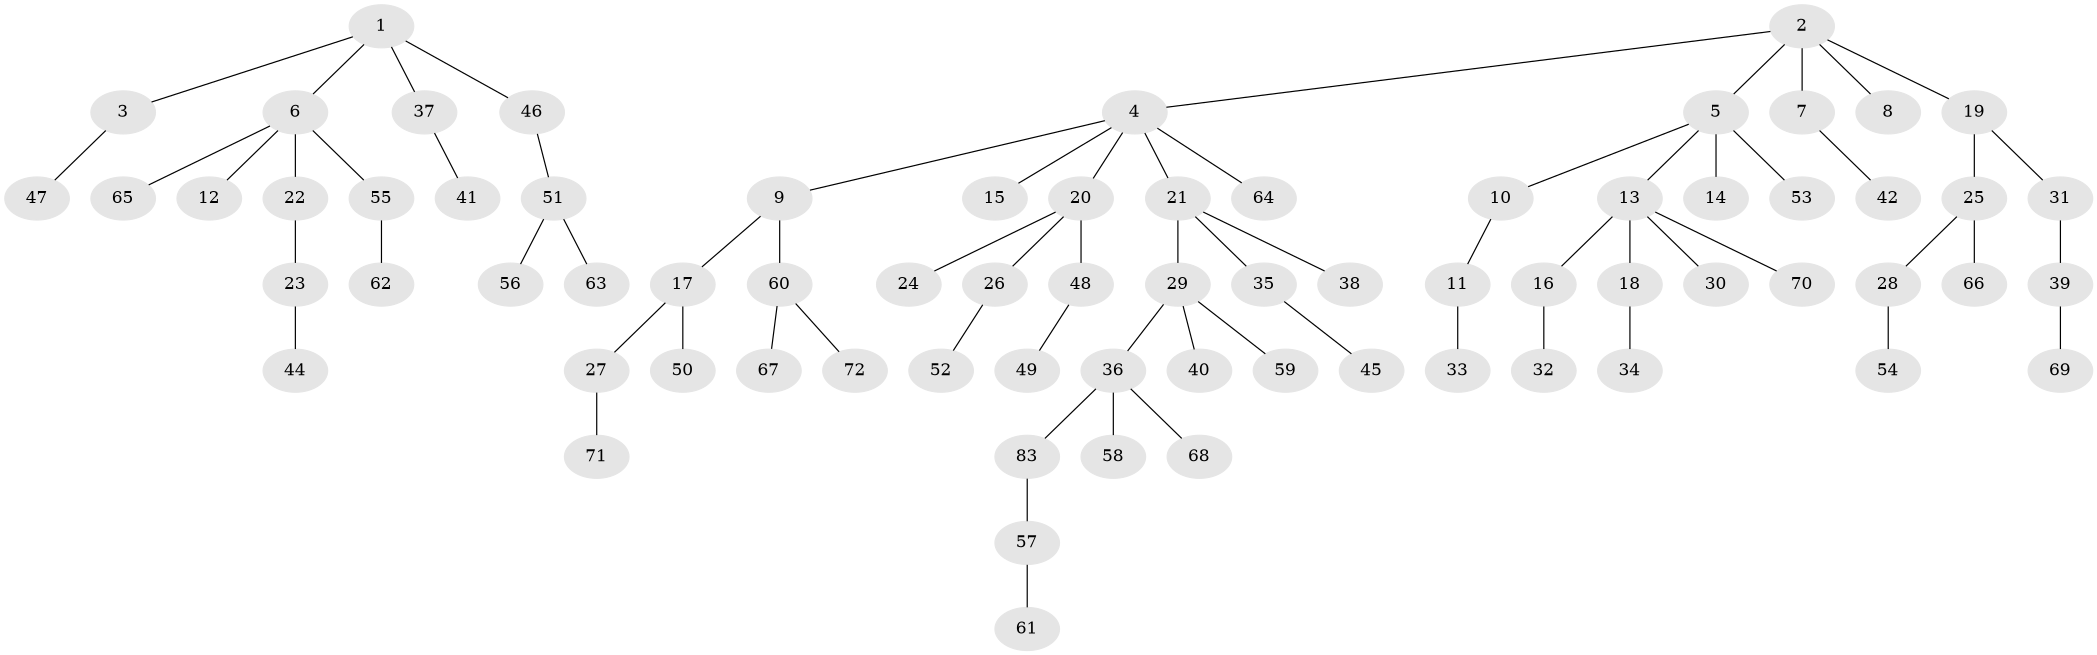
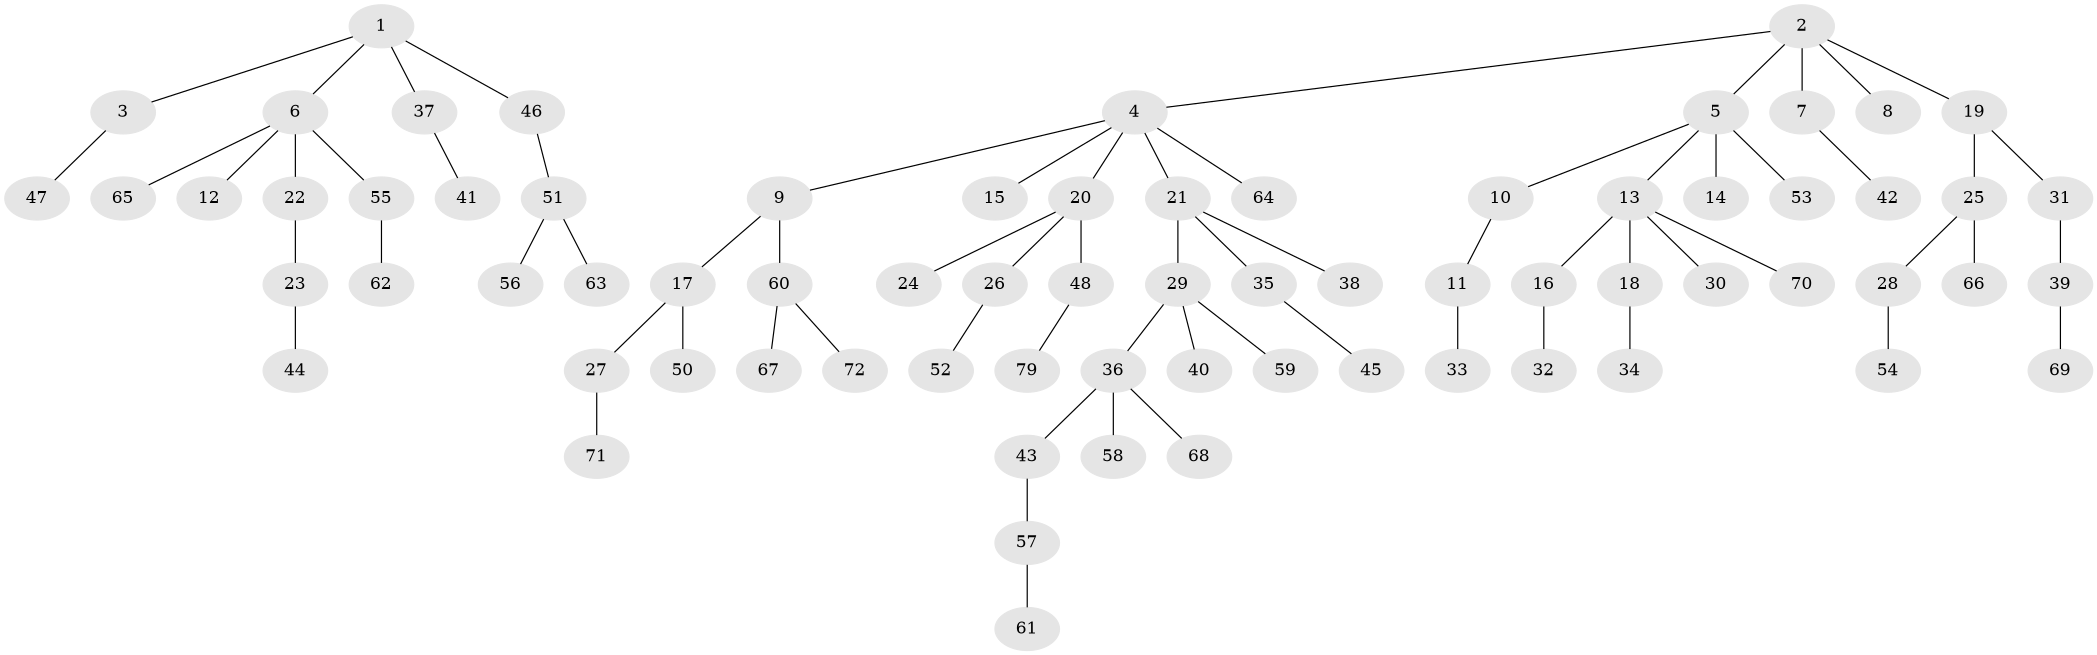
node "49": label "49" -> "79"
node "83": label "83" -> "43"
